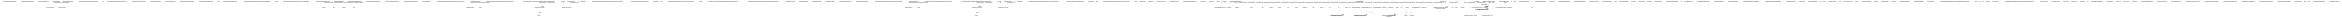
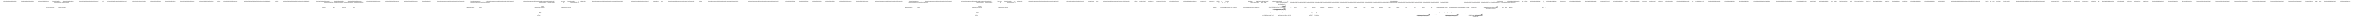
edge "QuantConnect.Lean.Engine.RealTime.LiveTradingRealTimeHandler" -> "_algorithm.OnEndOfDay(symbol)": removed, label "QuantConnect.Lean.Engine.RealTime.LiveTradingRealTimeHandler"
edge "QuantConnect.Lean.Engine.RealTime.LiveTradingRealTimeHandler" -> "_today[security.Type].Status == ''open''": removed, label "QuantConnect.Lean.Engine.RealTime.LiveTradingRealTimeHandler"
edge "DateTime? endOfDayEventTime = null" -> "endOfDayEventTime.HasValue": now "var security = _algorithm.Securities[sub.Symbol]" -> "endOfDayEventTime.HasValue"
